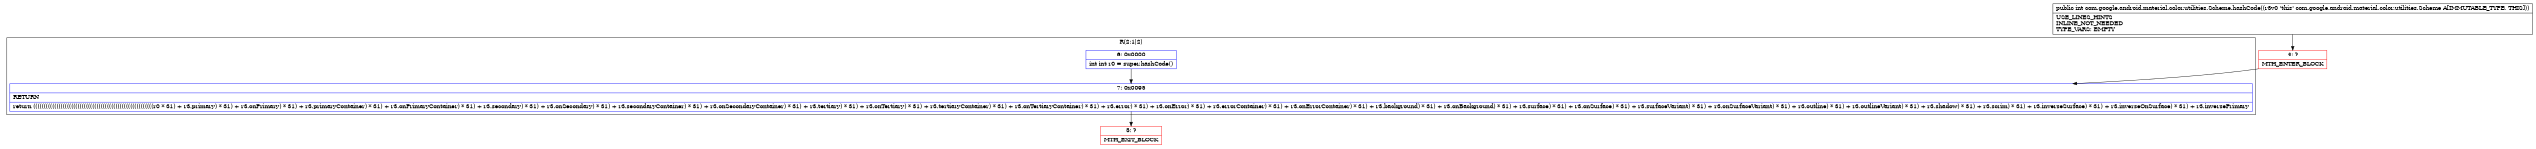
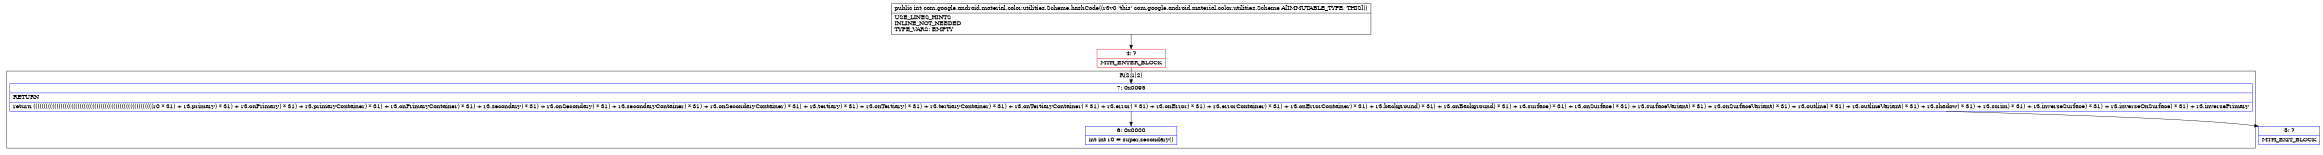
node "6: 0x0000": text "int int r0 = super.hashCode()" -> "int int r0 = super.secondary()"
edge "6: 0x0000" -> "7: 0x0095": reversed
node "5: ?": color red -> blue
